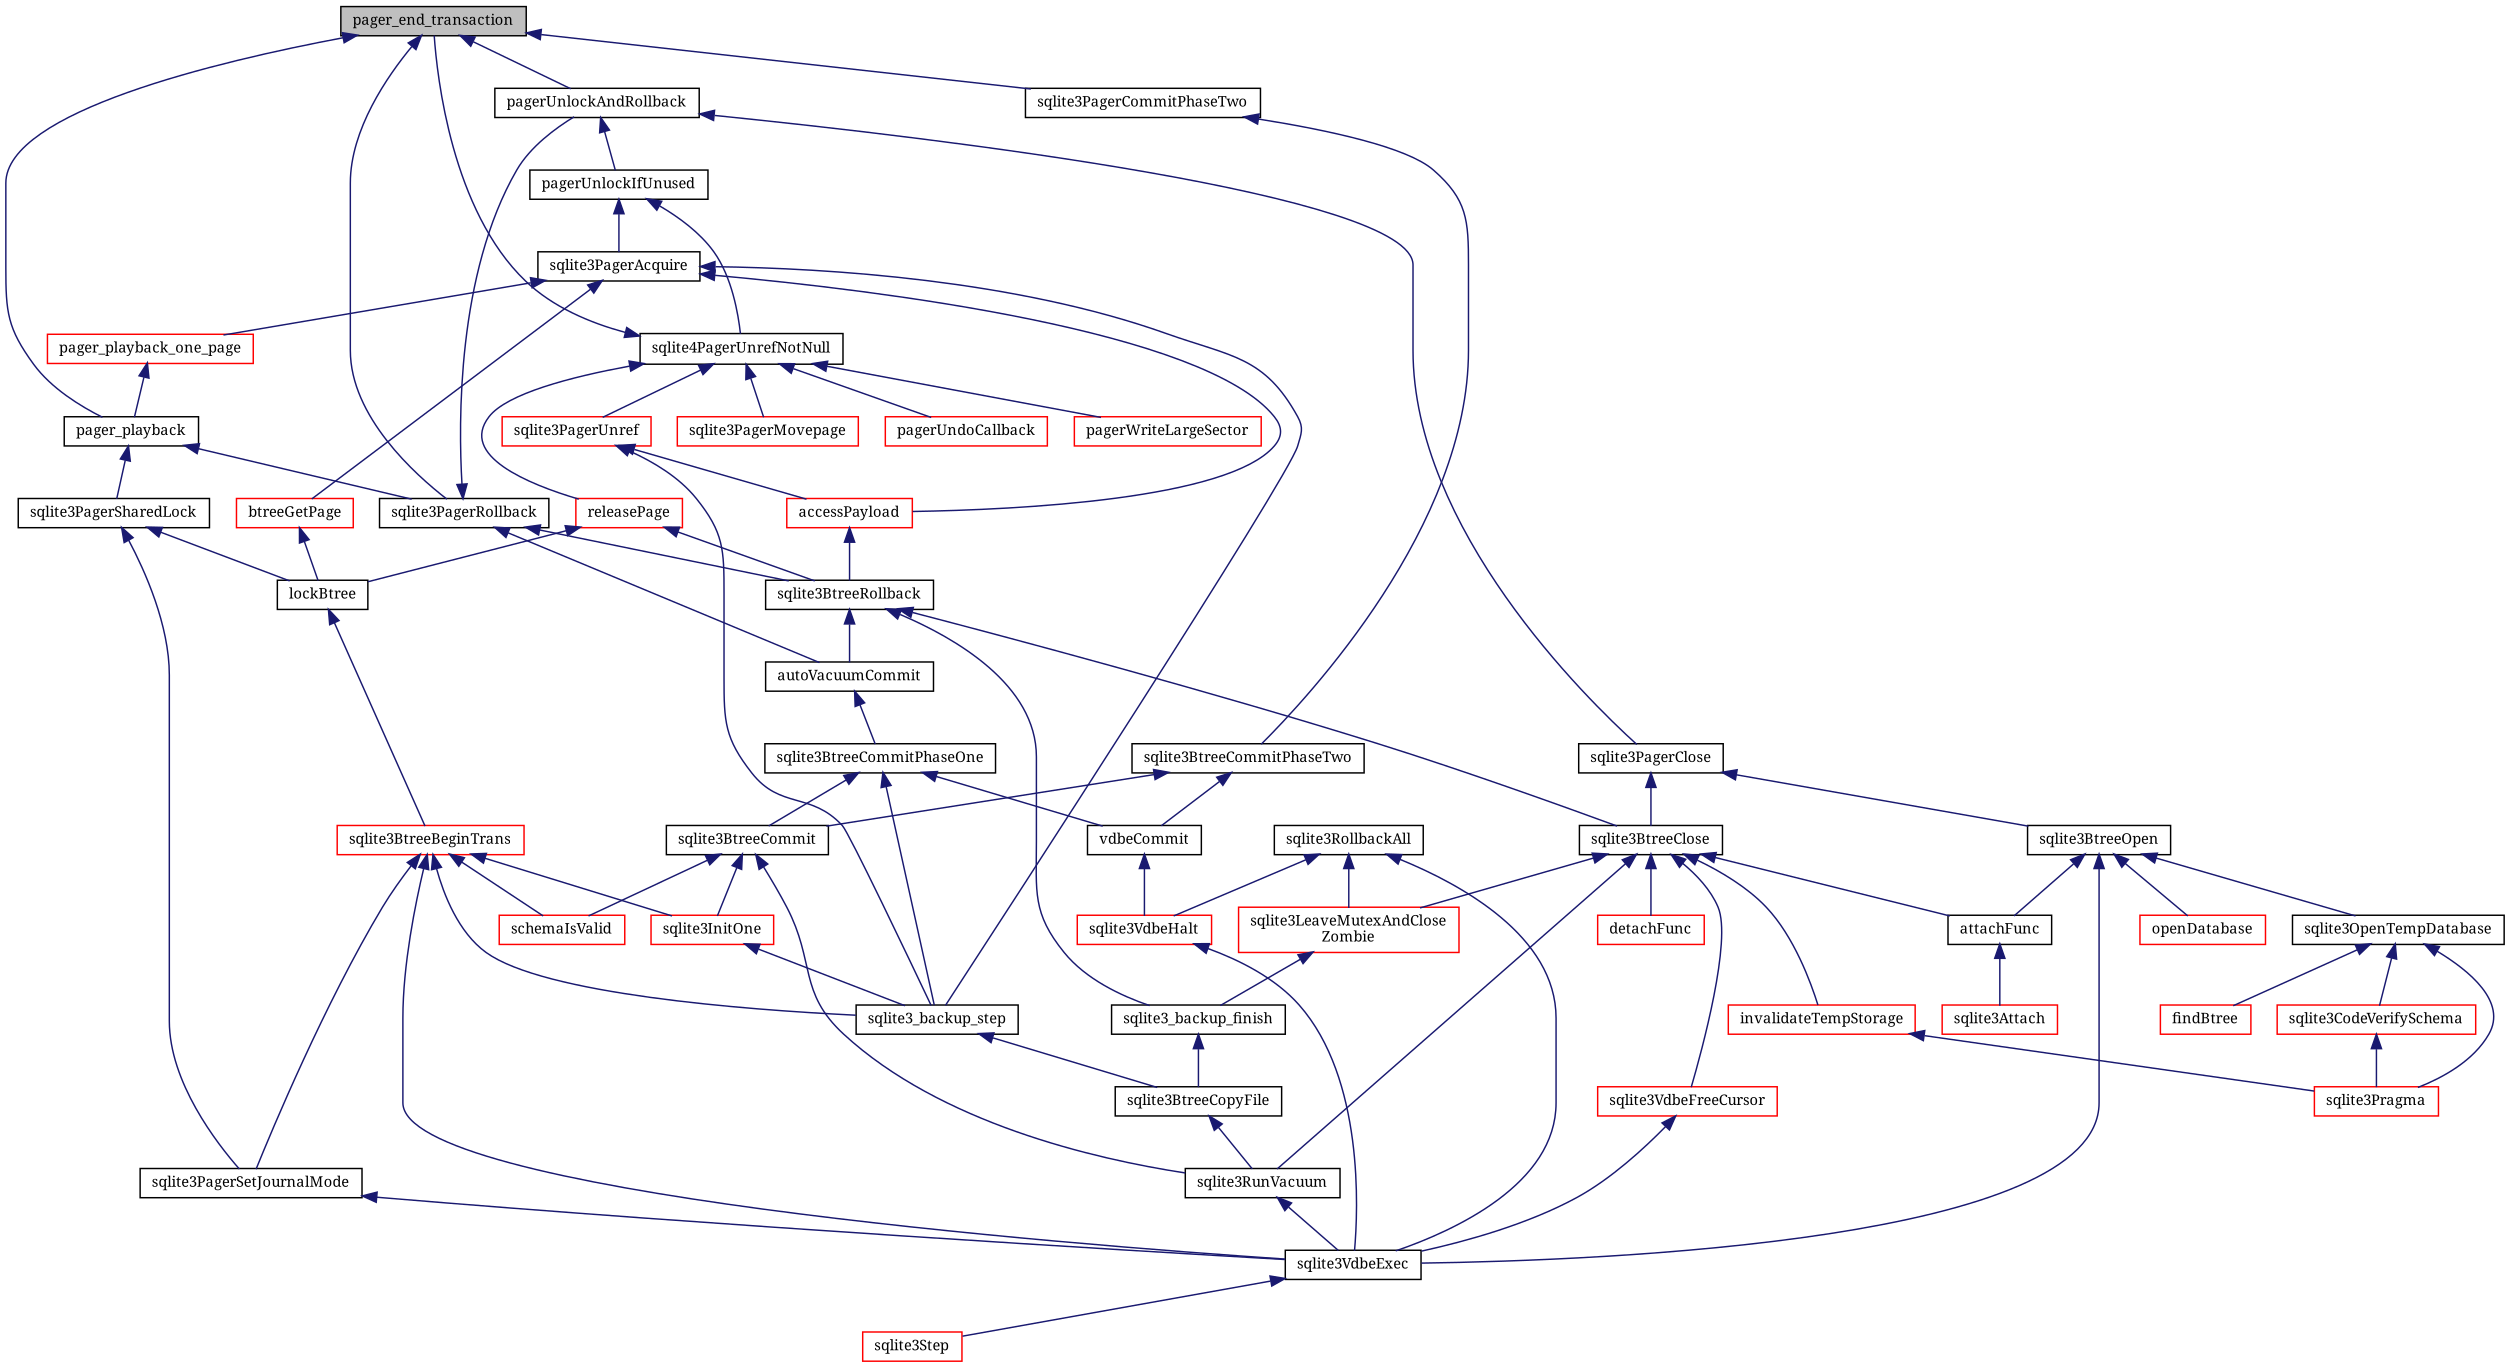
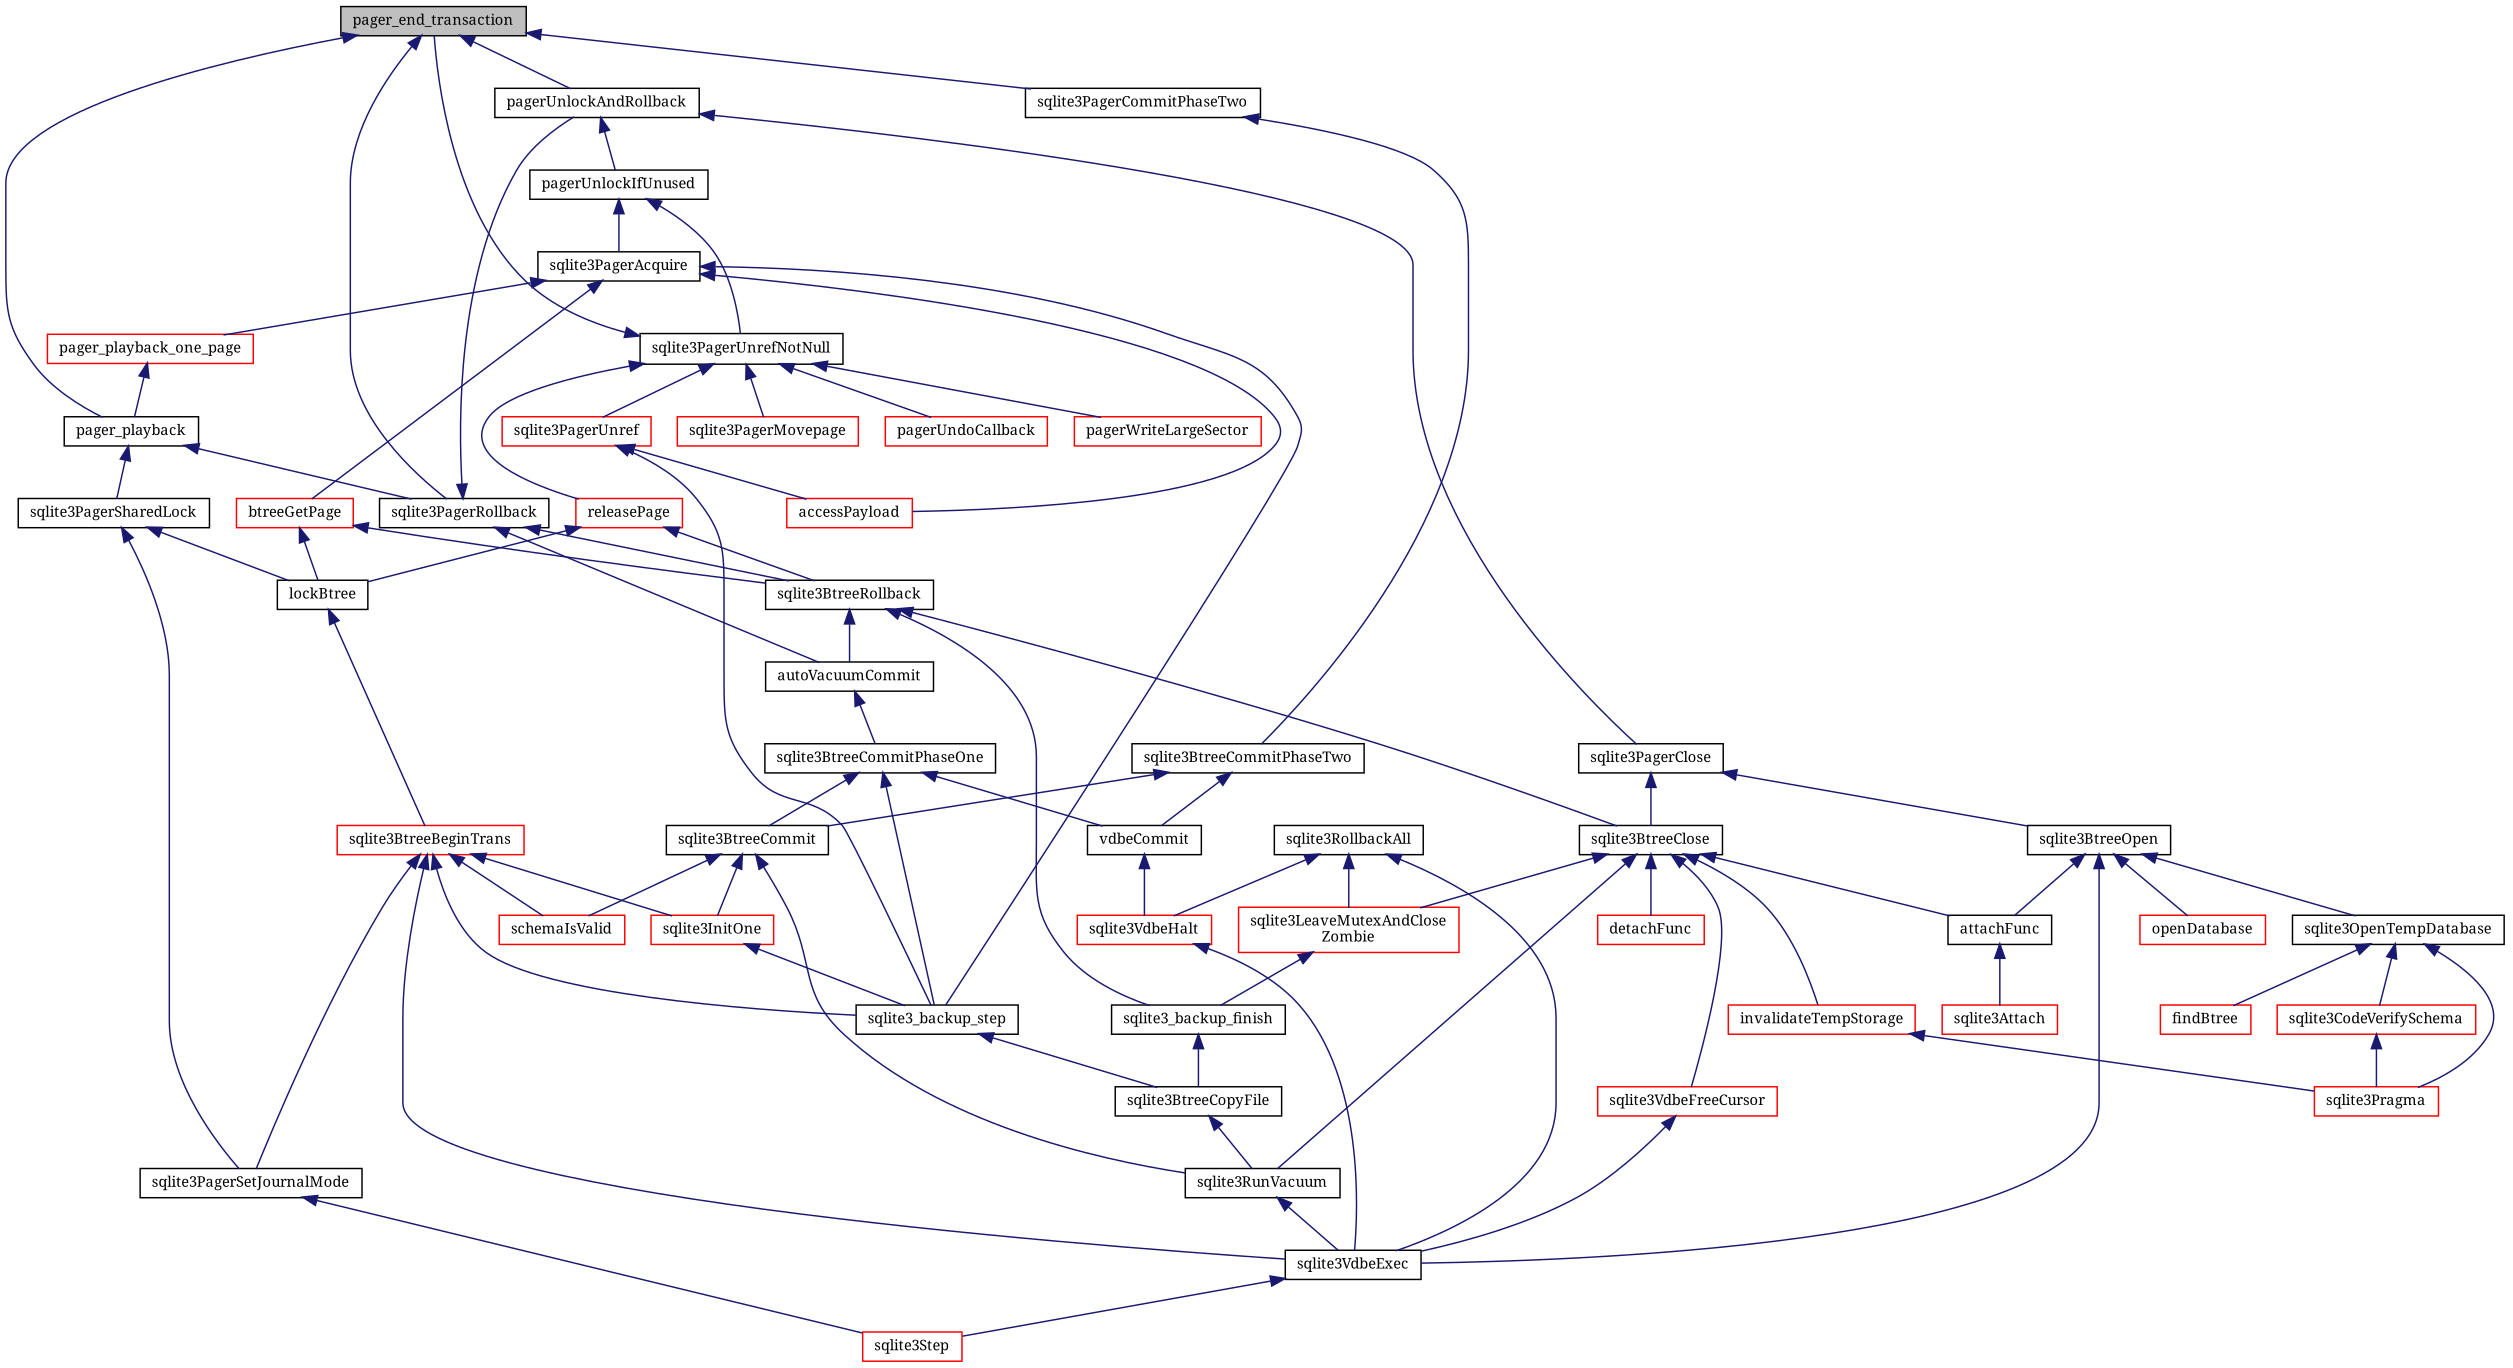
node "sqlite4PagerUnrefNotNull": label "sqlite4PagerUnrefNotNull" -> "sqlite3PagerUnrefNotNull"
edge "sqlite3BtreeRollback" -> "accessPayload": now "sqlite3BtreeRollback" -> "btreeGetPage"
edge "sqlite3VdbeExec" -> "sqlite3PagerSetJournalMode": now "sqlite3Step" -> "sqlite3PagerSetJournalMode"
